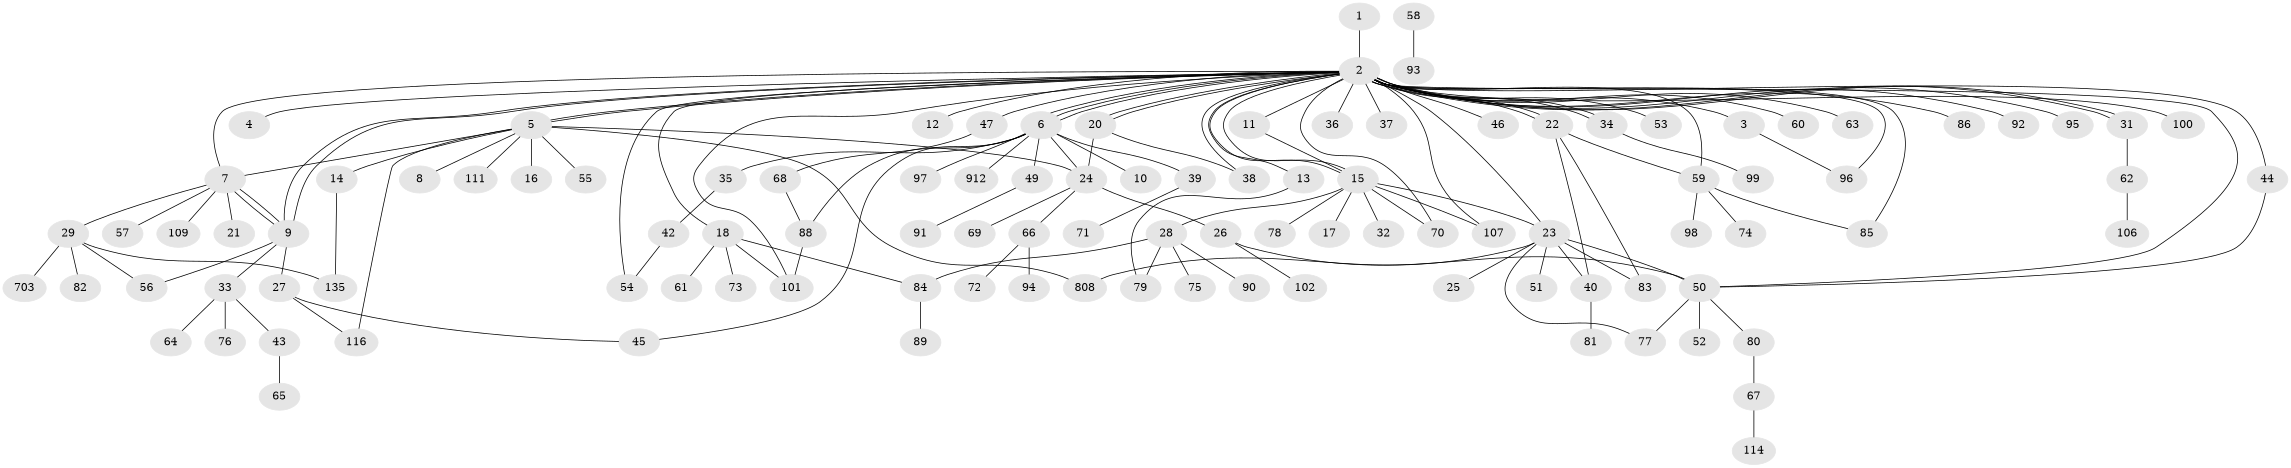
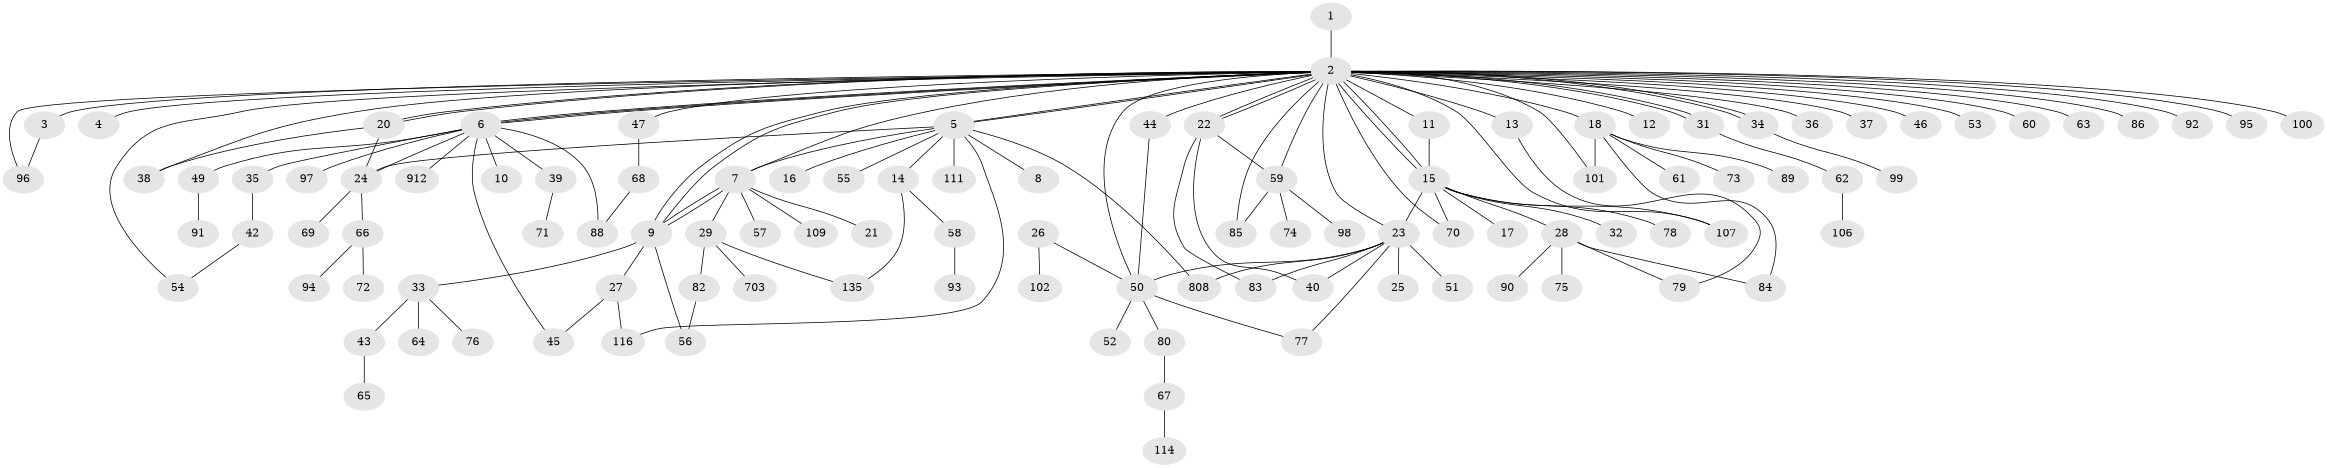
edge "14" -- "58": added
edge "24" -- "26": removed
edge "29" -- "56": now "82" -- "56"
edge "88" -- "101": removed
edge "84" -- "89": now "18" -- "89"
node "81": removed
